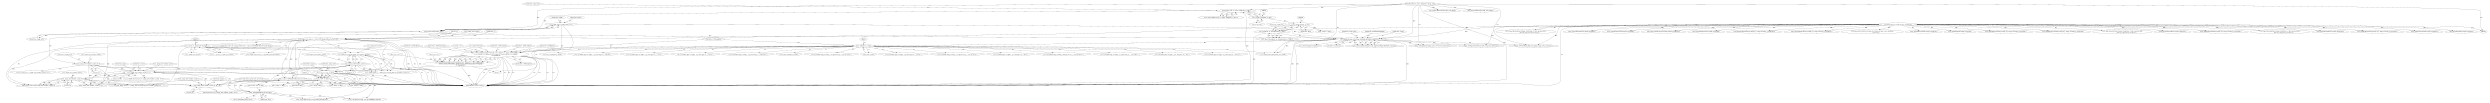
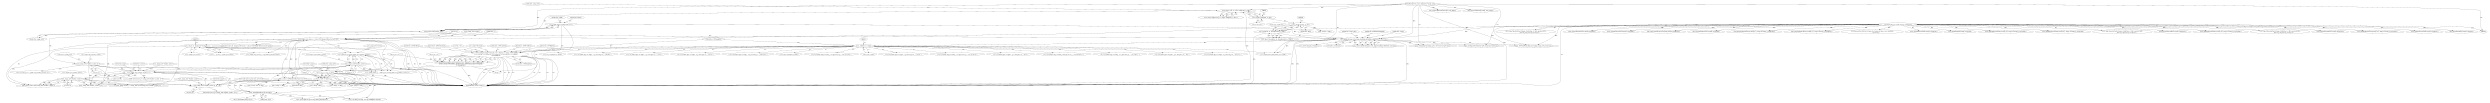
edge "(Call,(const char *) NULL)" -> "(Call,TIFFNumberOfDirectories(tiff))": now "(Call,tiff == (TIFF *) NULL)" -> "(Call,TIFFNumberOfDirectories(tiff))"
